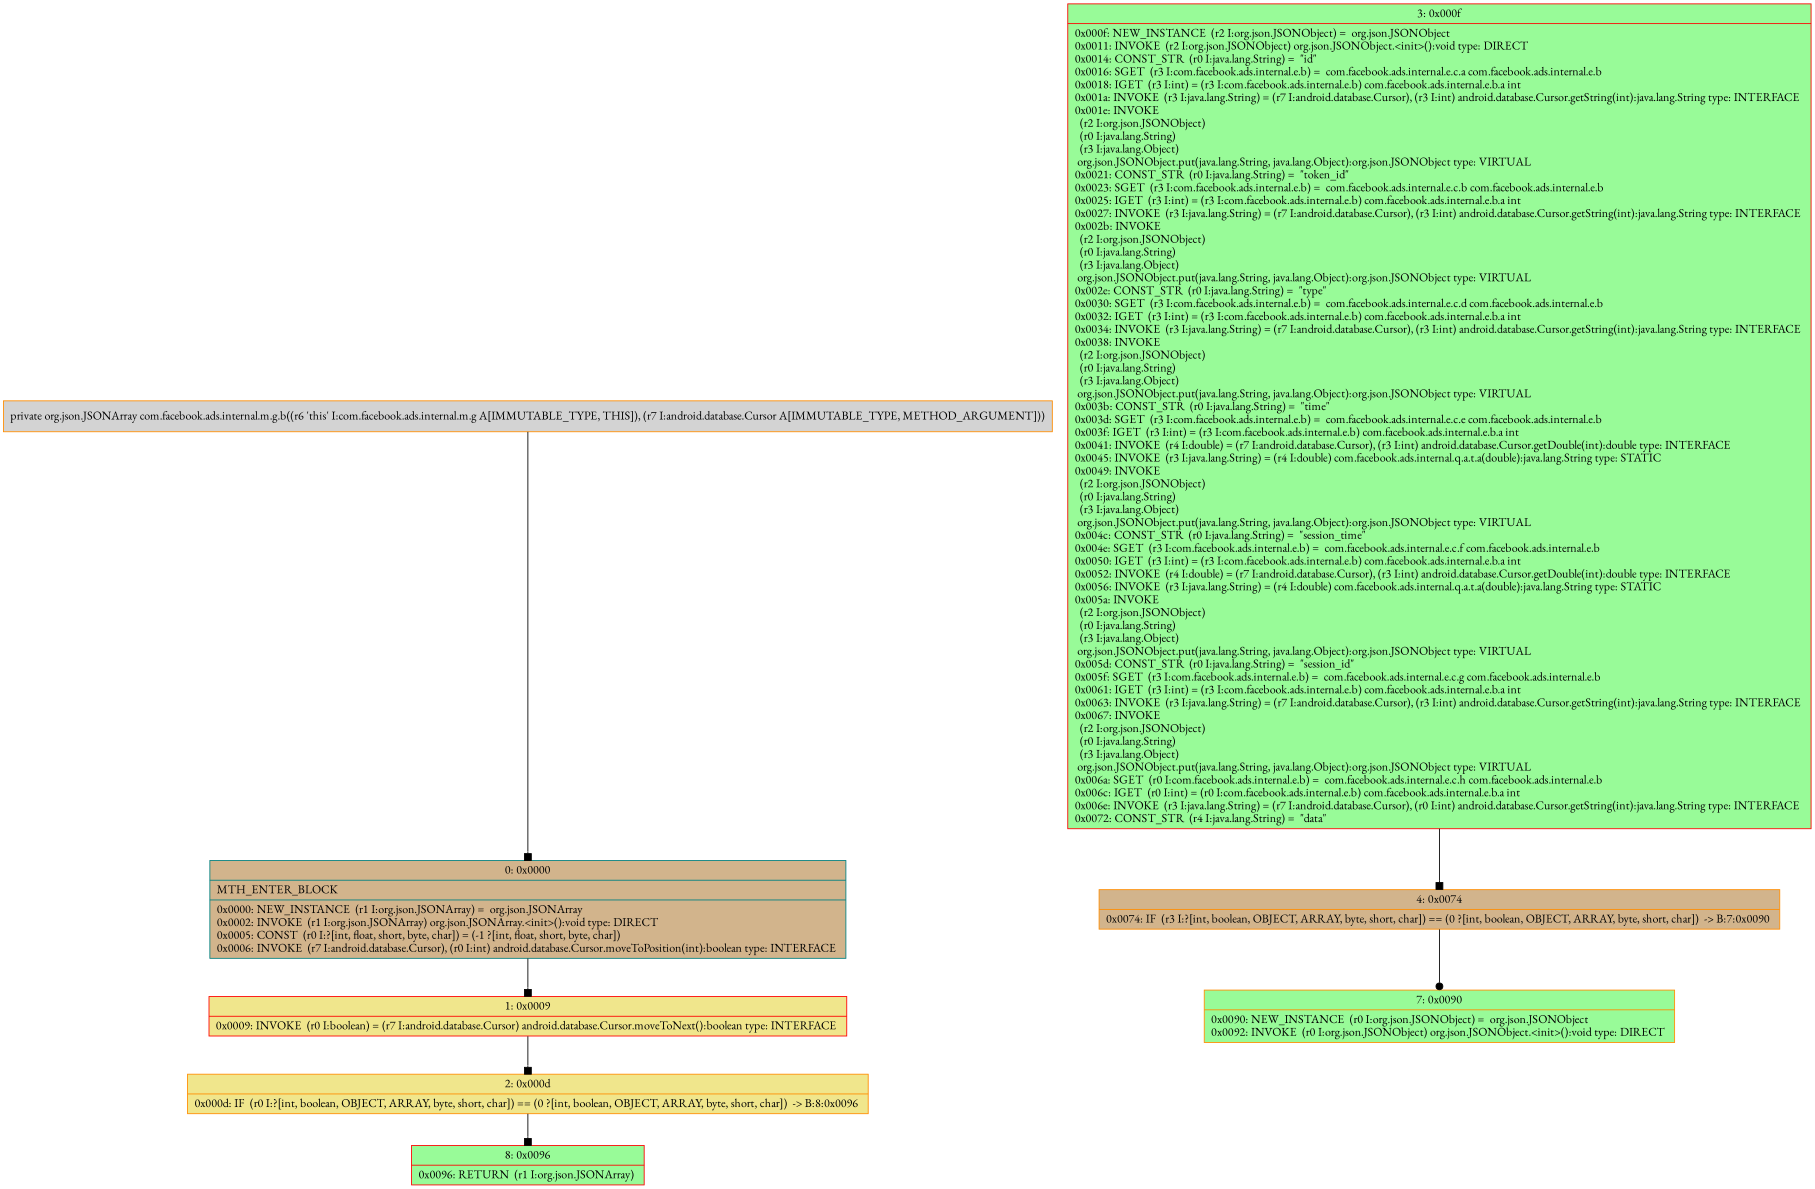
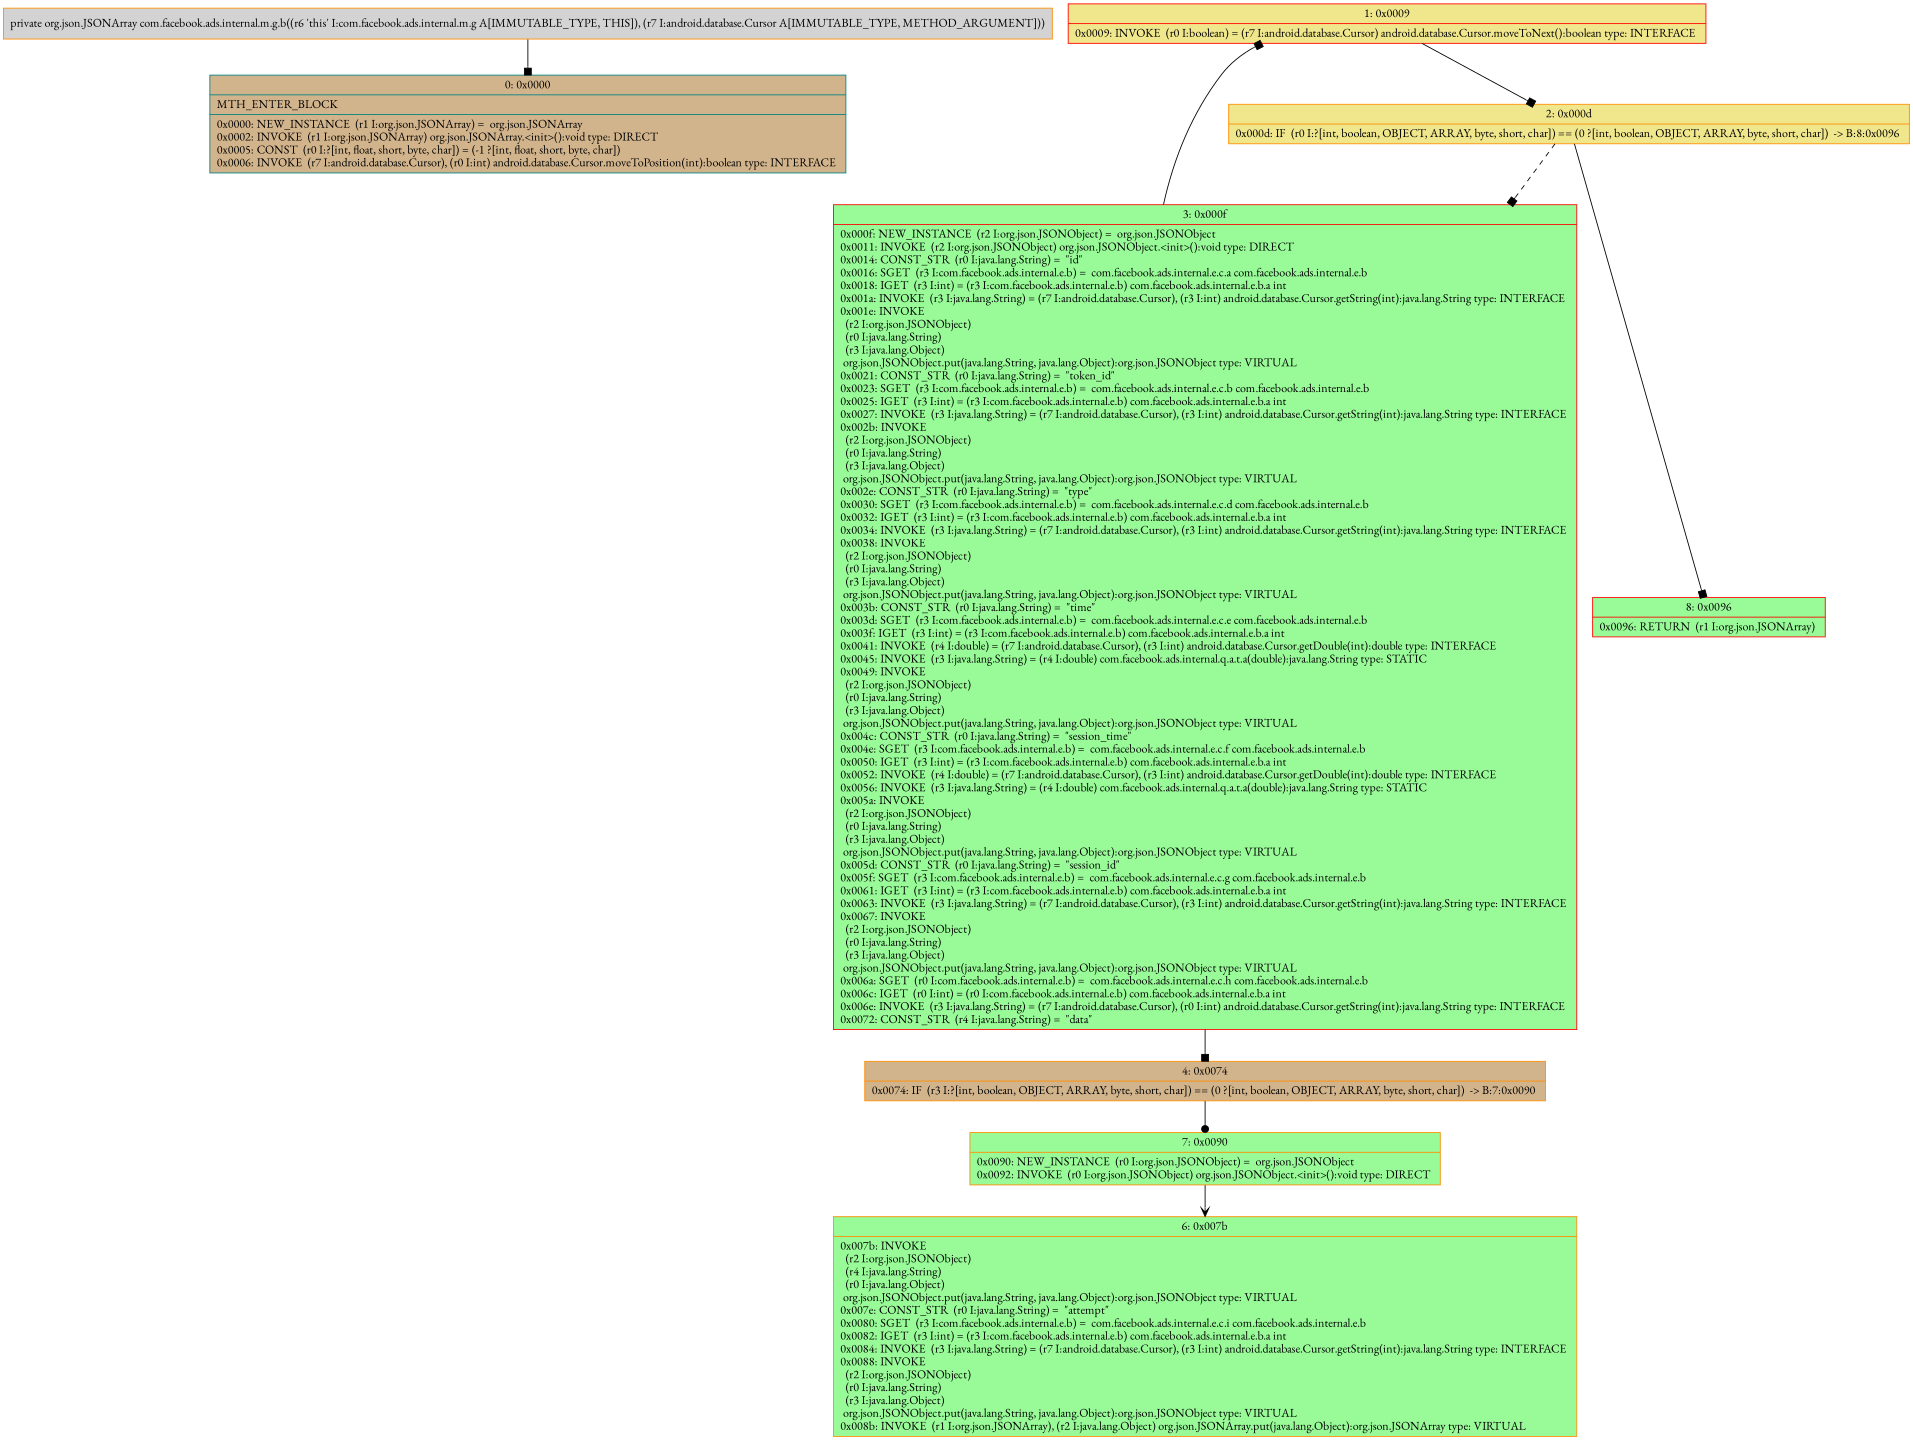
edge "2: 0x000d" -> "3: 0x000f": added
edge "0: 0x0000" -> "1: 0x0009": now "3: 0x000f" -> "1: 0x0009"
node "6: 0x007b": added
